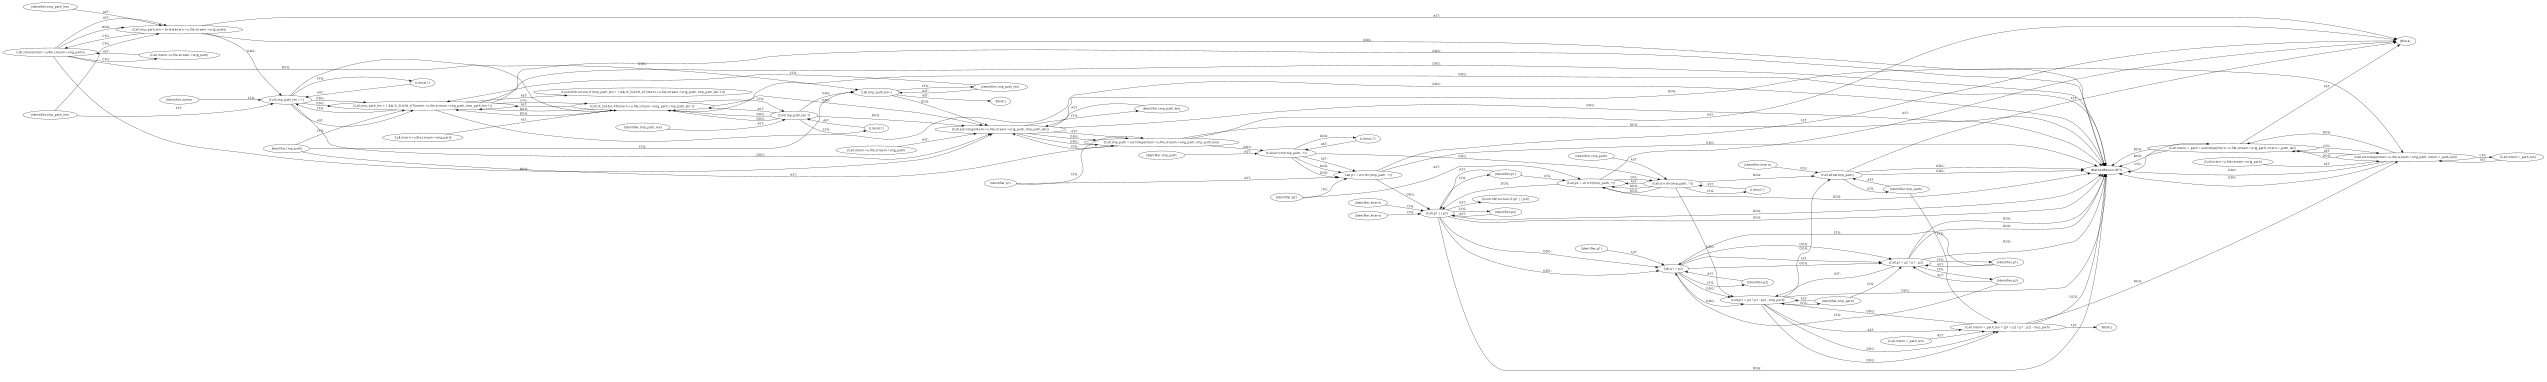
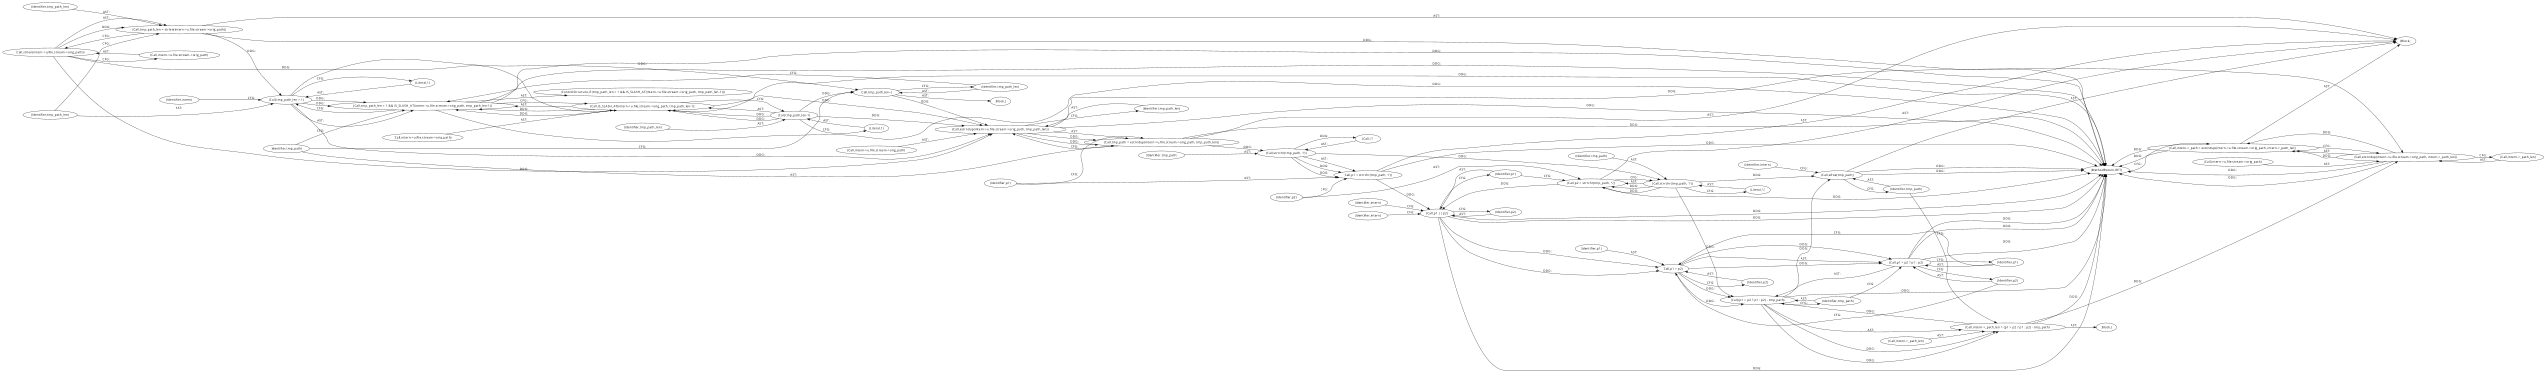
node "(Literal,'/')": label "(Literal,'/')" -> "(Call,'/')"
node "(ControlStructure,if (p1 || p2))": removed
